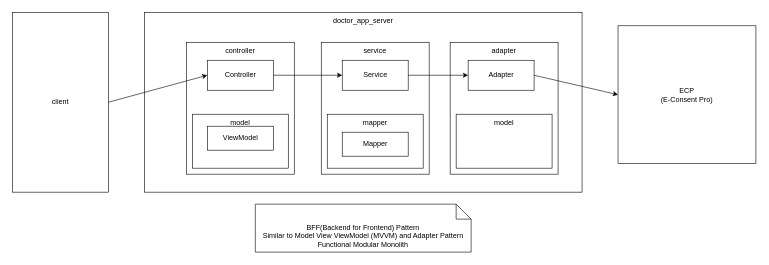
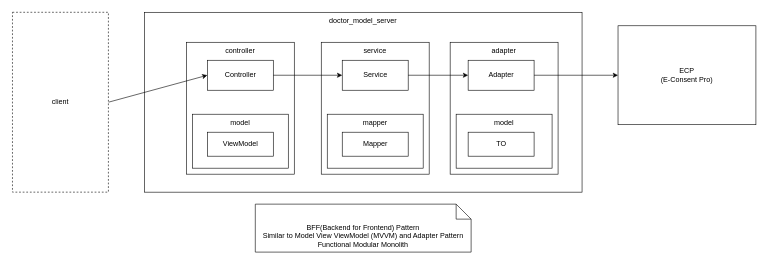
node "doctor_app_server": label "doctor_app_server" -> "doctor_model_server"
node "ECP (E-Consent Pro)": size 138x138 -> 138x99
node "client": style solid -> dashed
node "ViewModel": moved (240, 138) -> (240, 144)
node "TO": added
